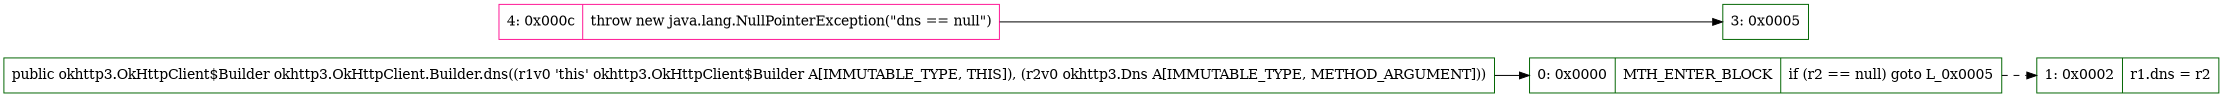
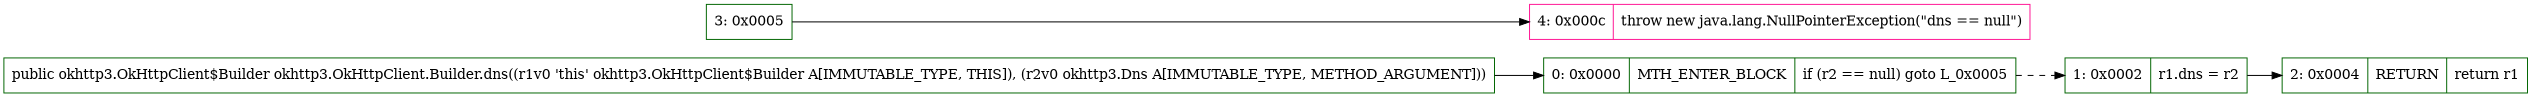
edge "4: 0x000c" -> "3: 0x0005": reversed
node "2: 0x0004": added
